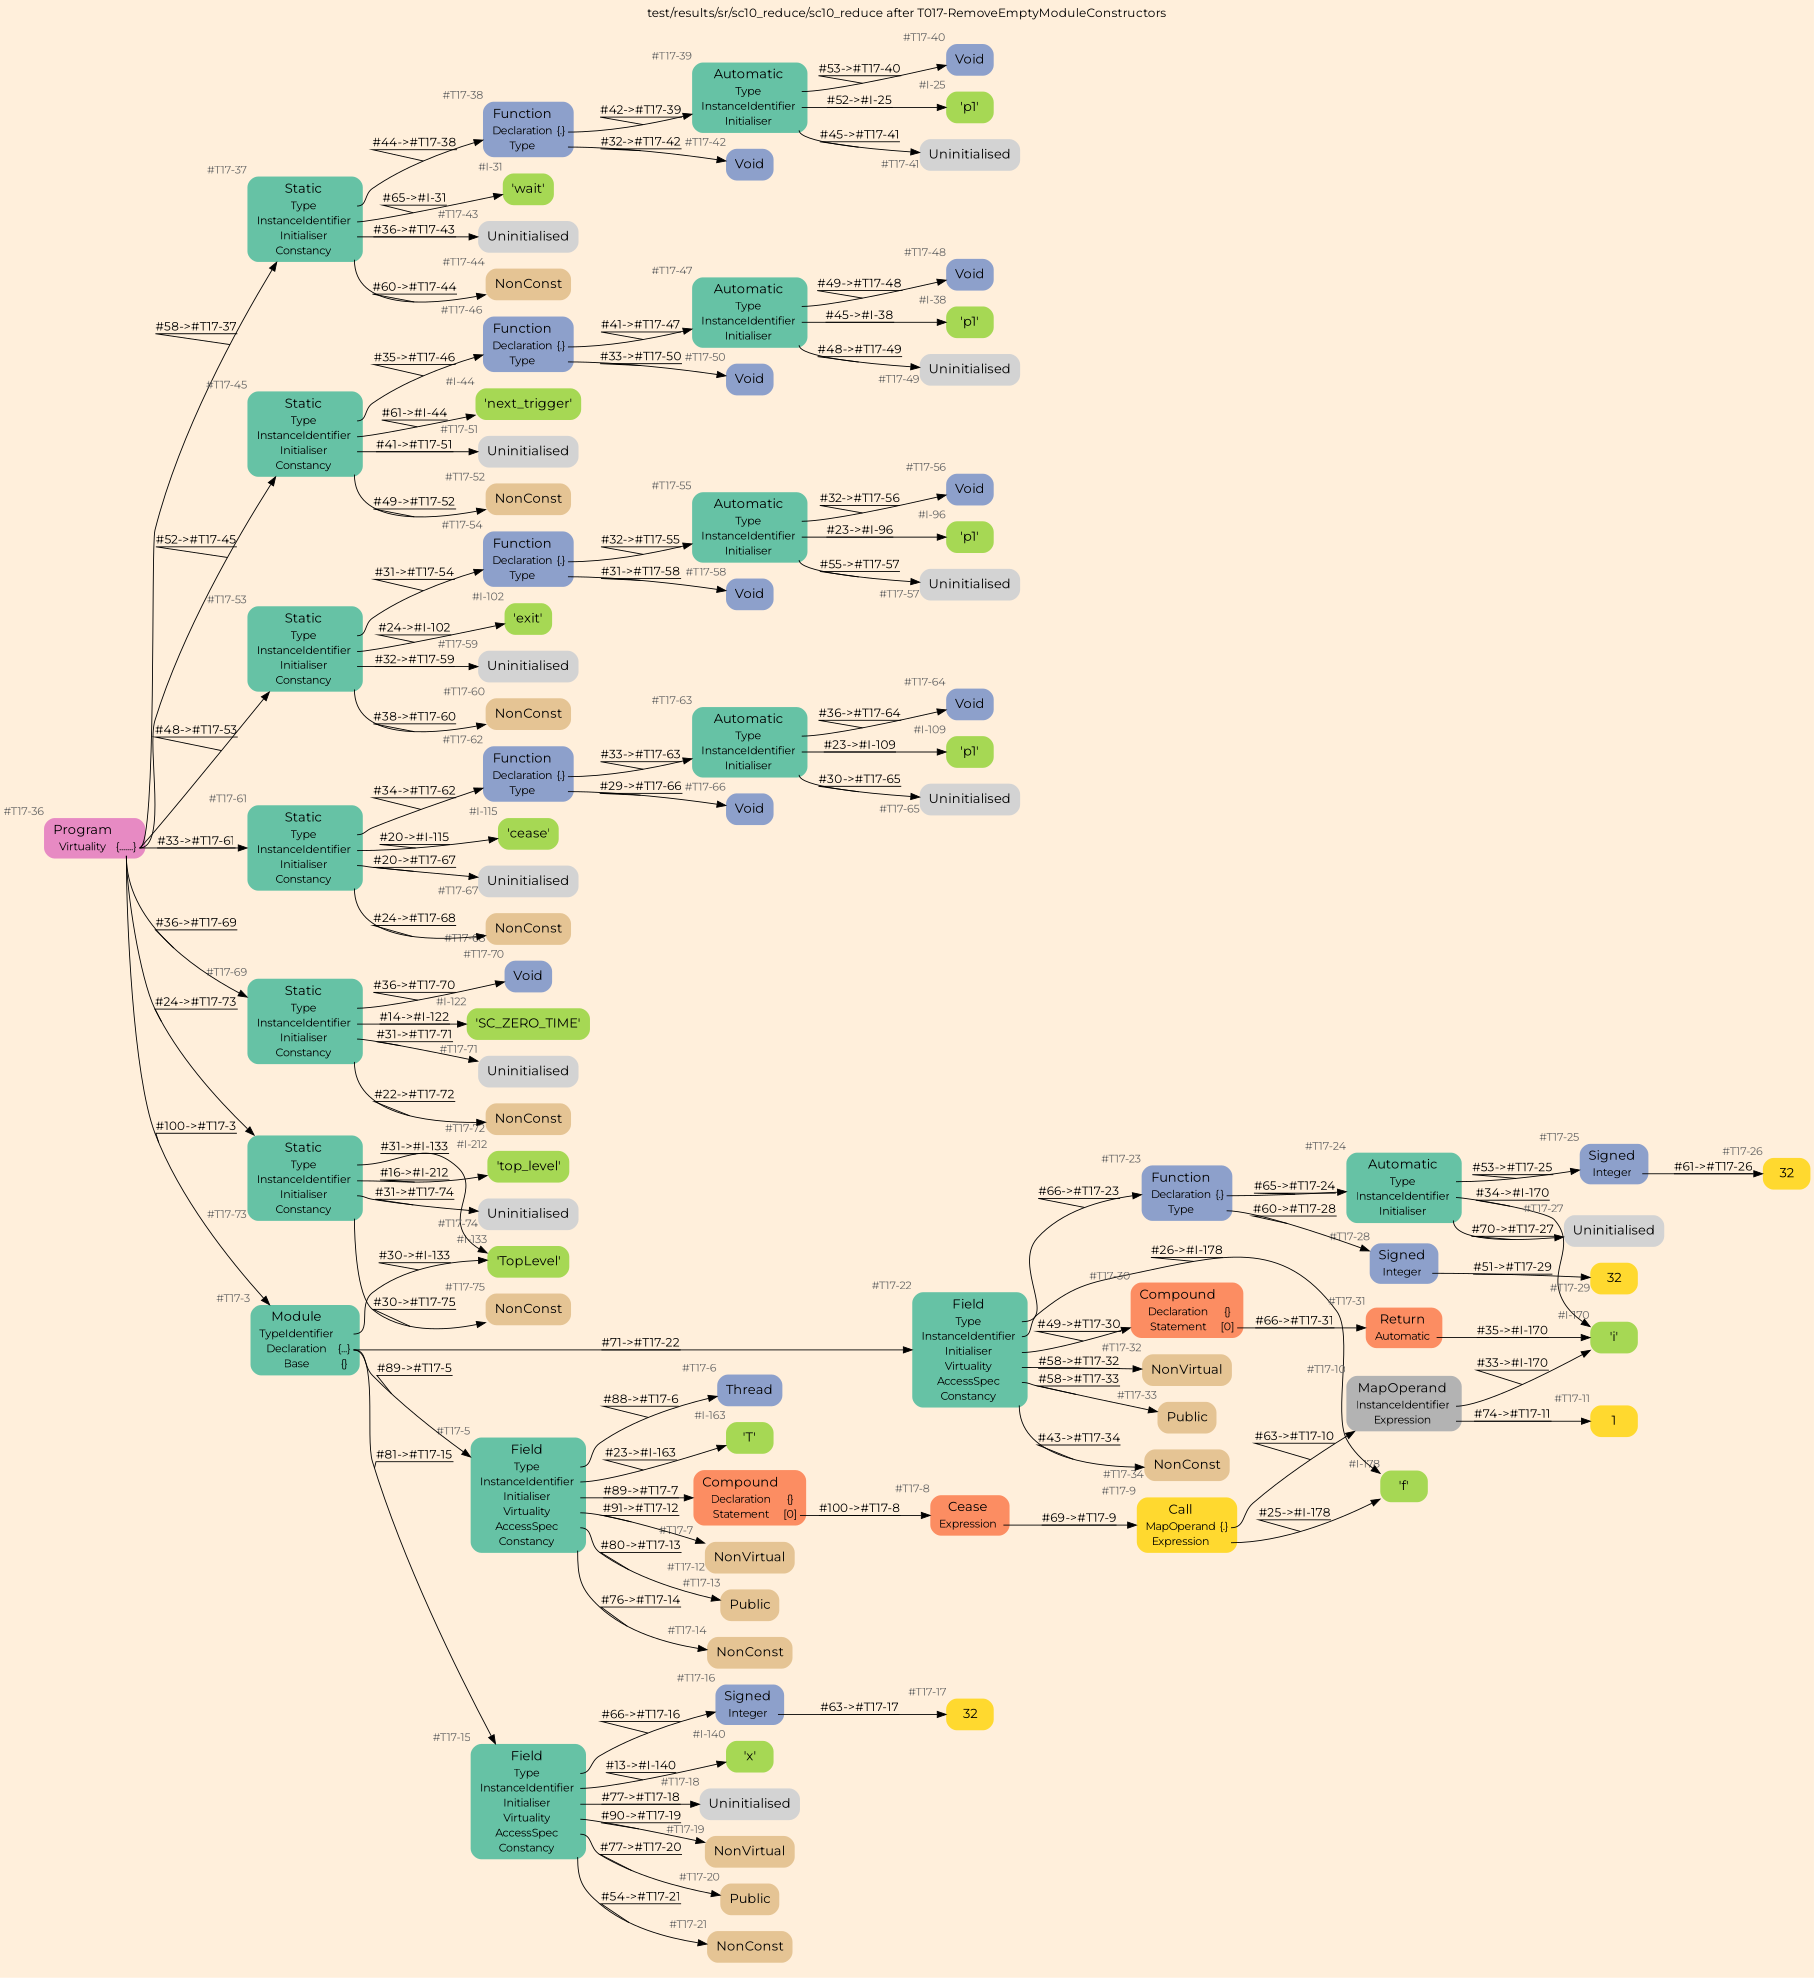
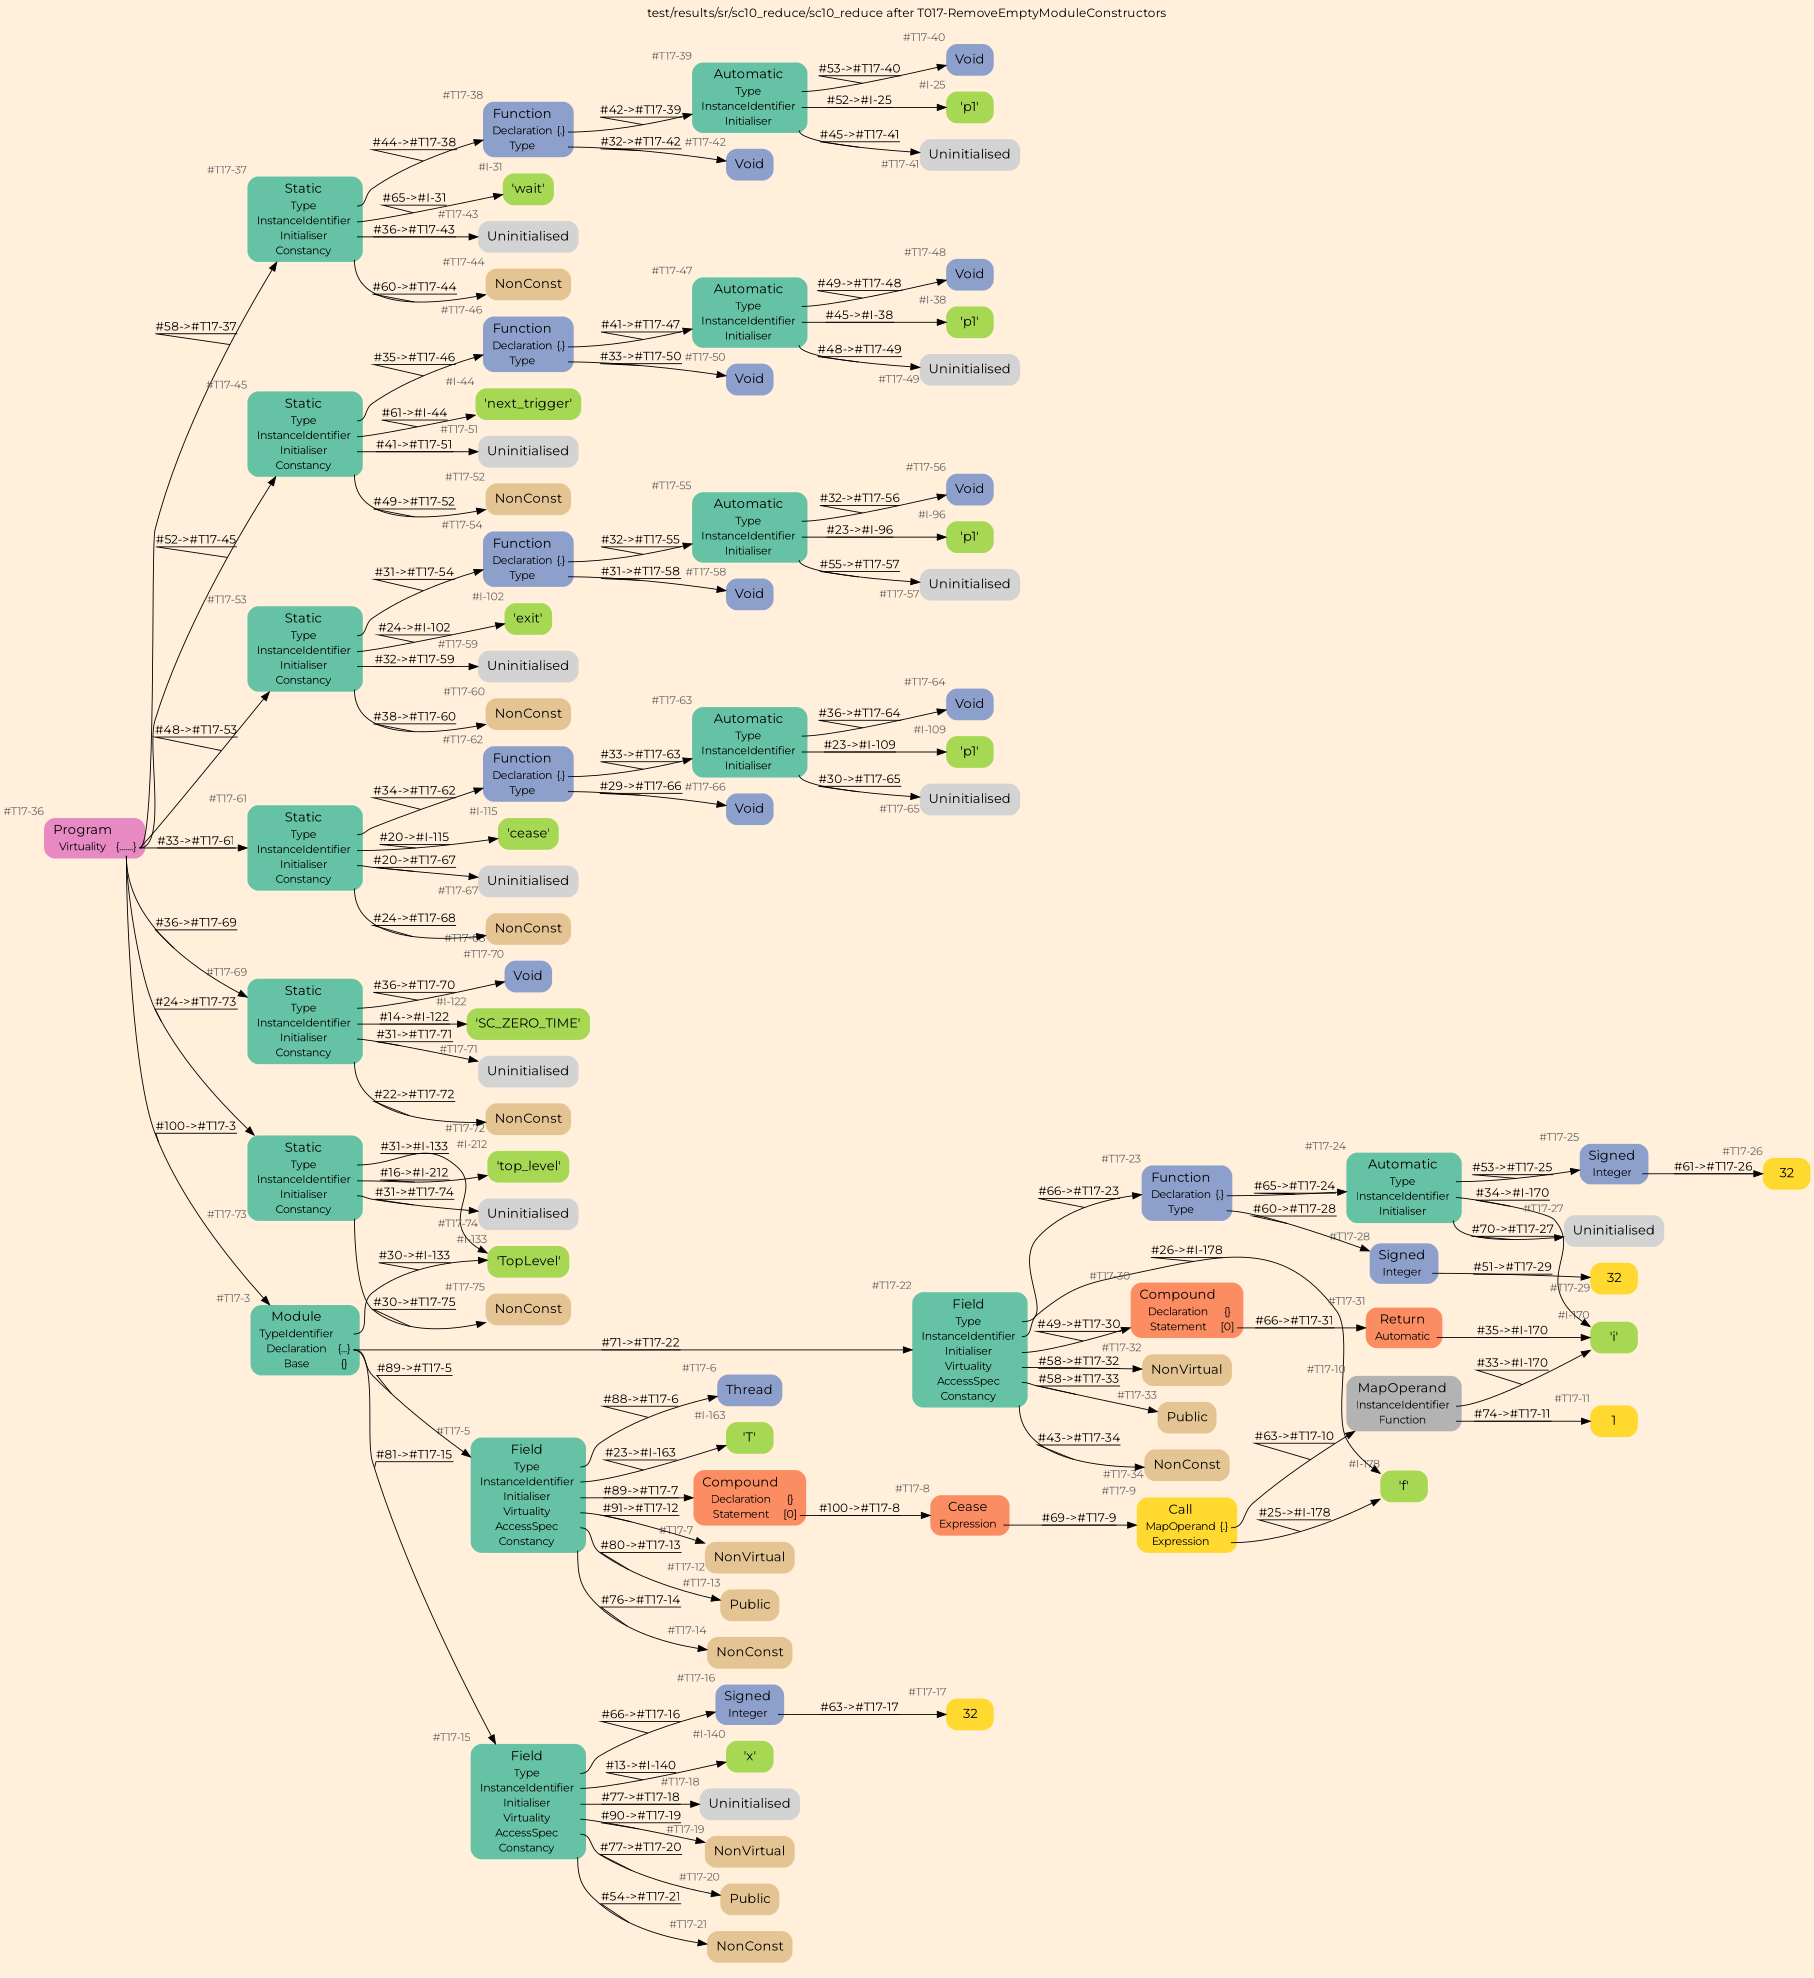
node "MapOperand": text "Expression" -> "Function"
